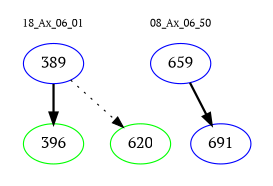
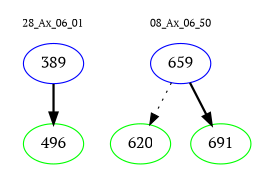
cluster "18_Ax_06_01": label "18_Ax_06_01" -> "28_Ax_06_01"
edge "389" -> "620": now "659" -> "620"
node "396": label "396" -> "496"
node "691": color blue -> green
